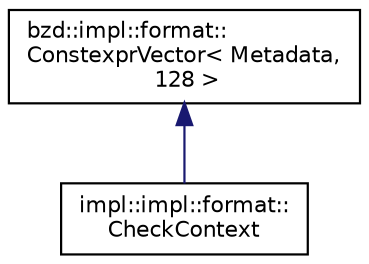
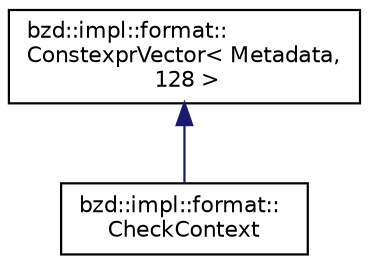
node "impl::impl::format:: CheckContext": label "impl::impl::format:: CheckContext" -> "bzd::impl::format:: CheckContext"
